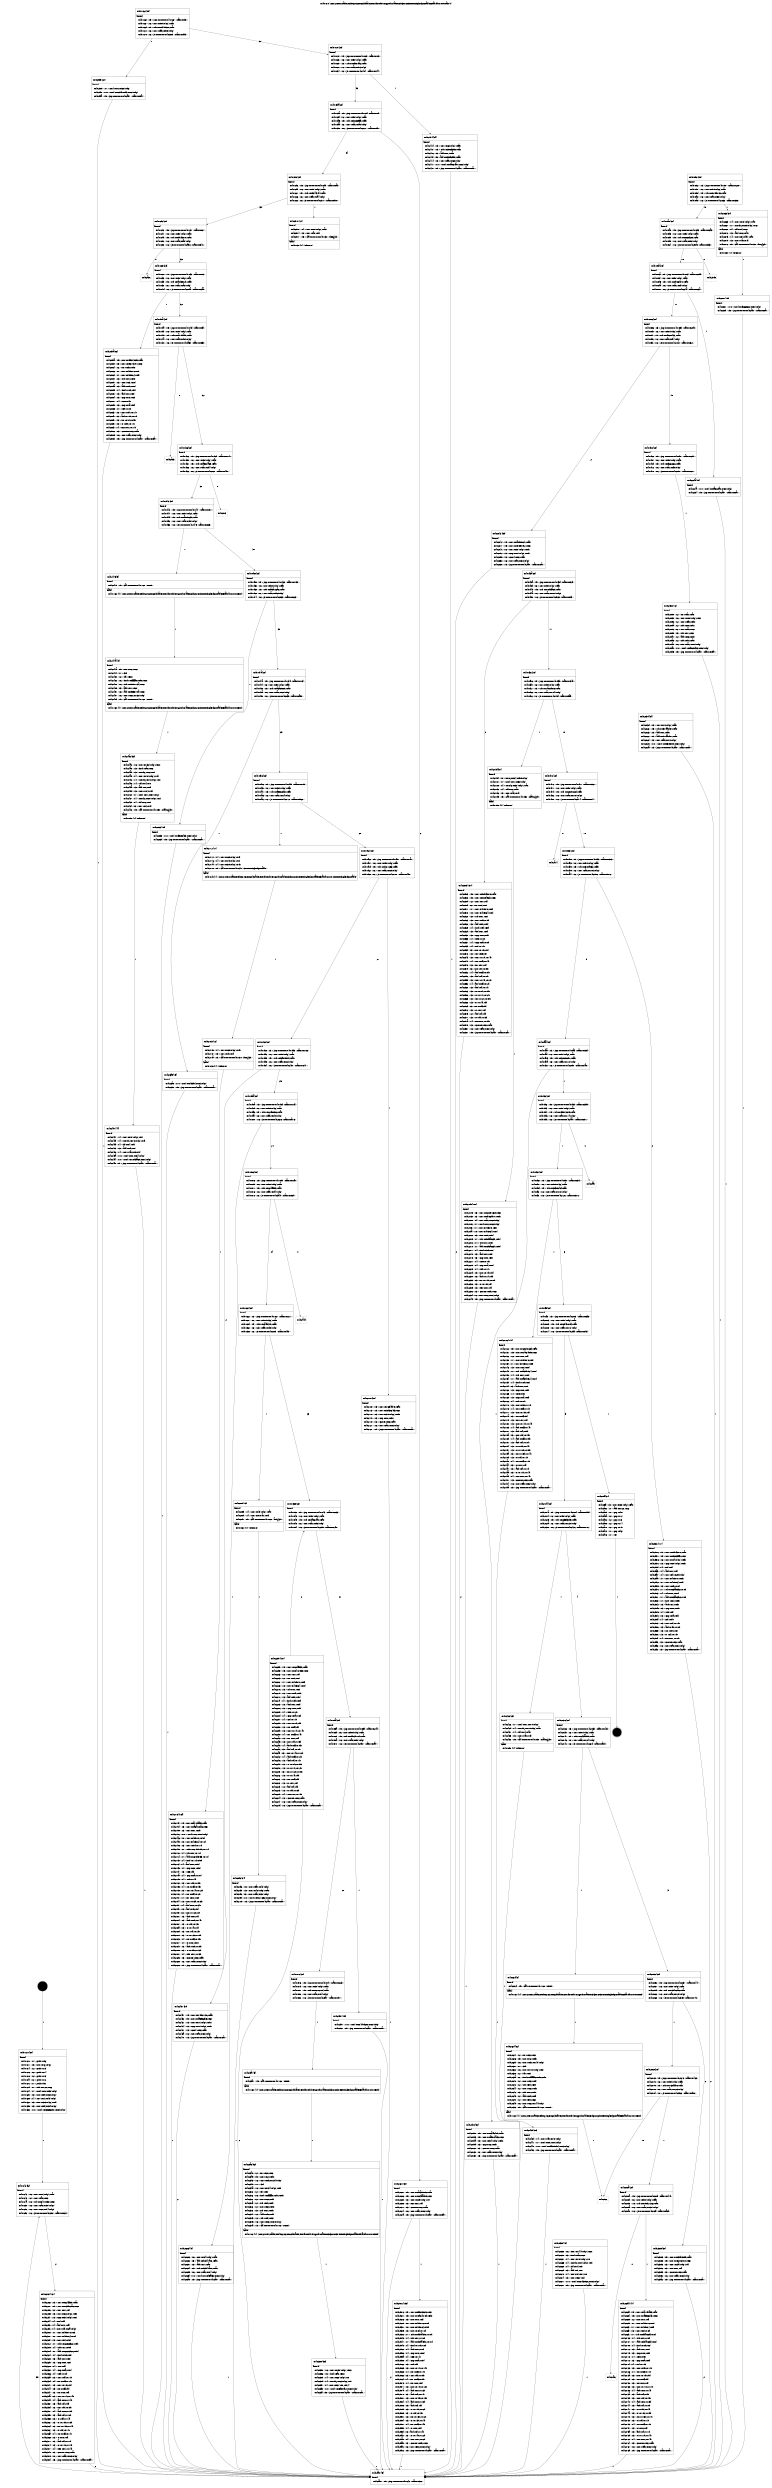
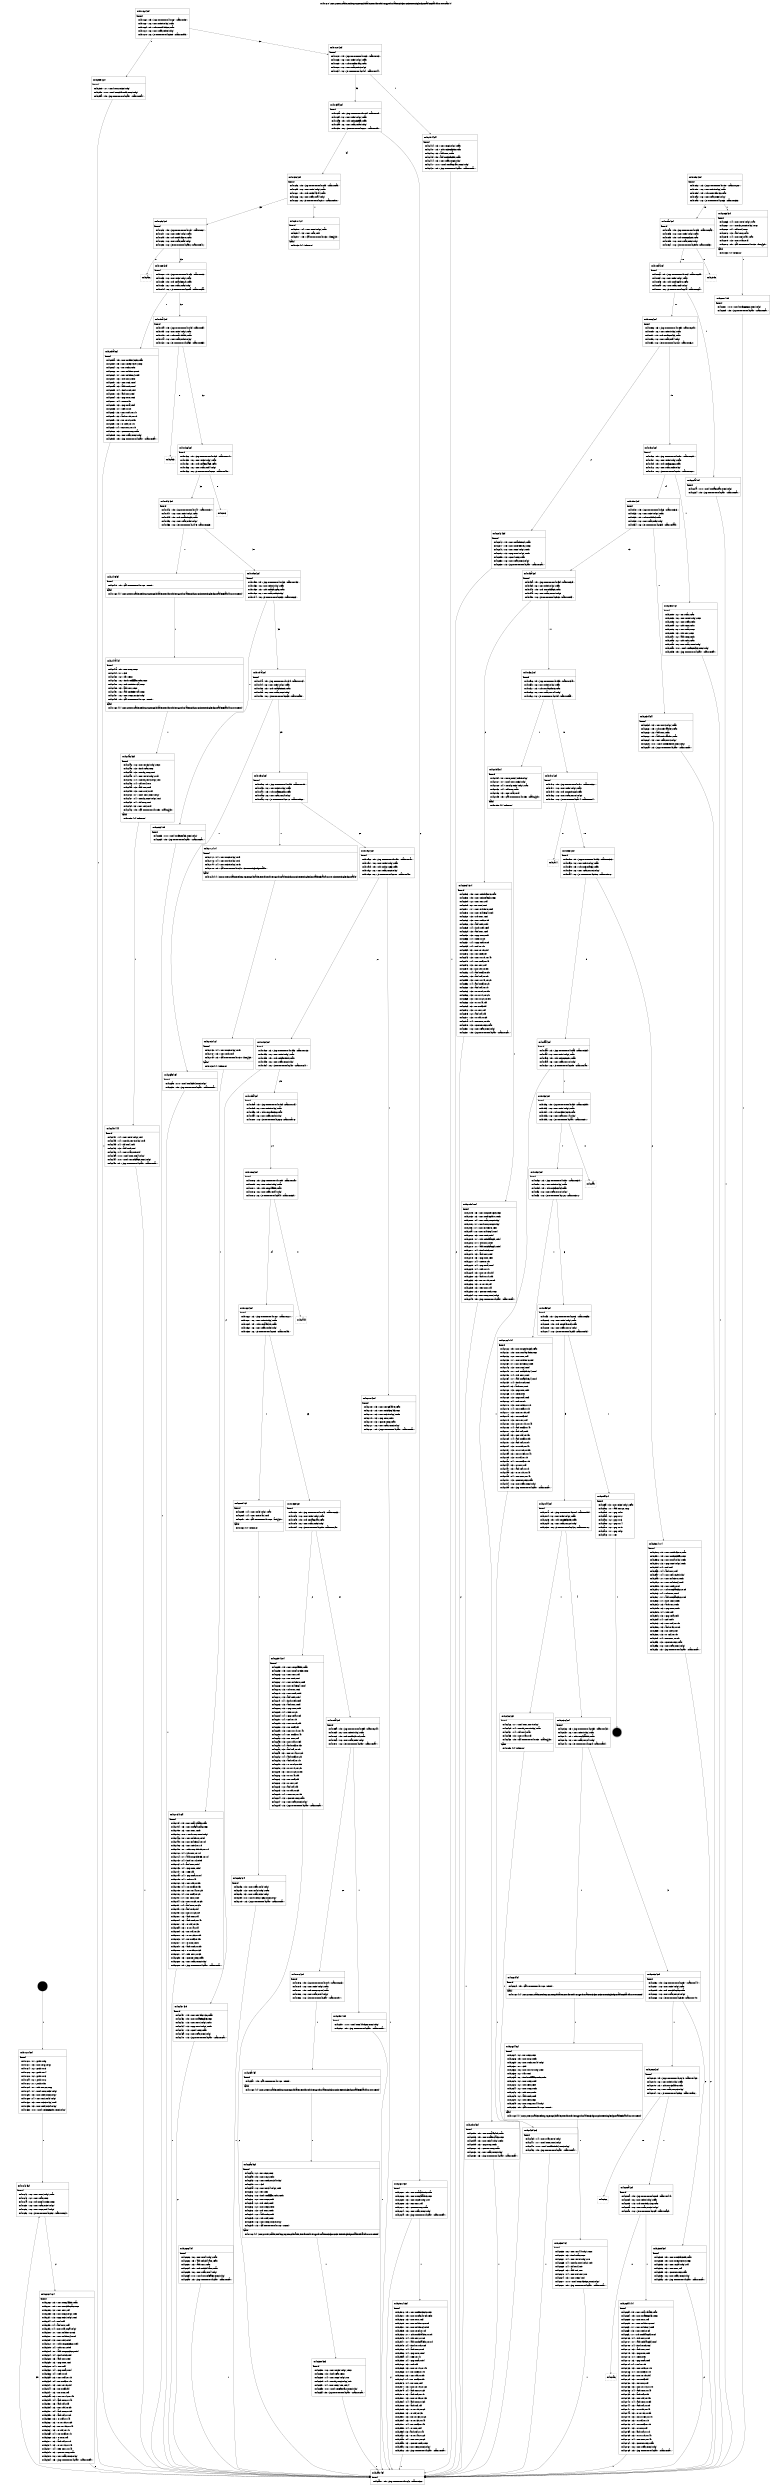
node "0x401f1e [28]": added
edge "0x402259 [137]" -> "0x401e3e [28]": reversed
edge "0x401dea [28]" -> "0x402686 [40]": removed, label "1"
edge "0x402624 [52]" -> "0x4029c6": now "0x402624 [52]" -> "0x402658 [46]"
